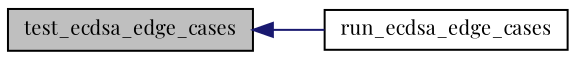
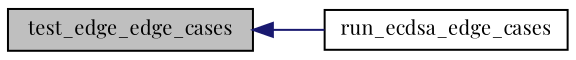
node "test_ecdsa_edge_cases": label "test_ecdsa_edge_cases" -> "test_edge_edge_cases"
